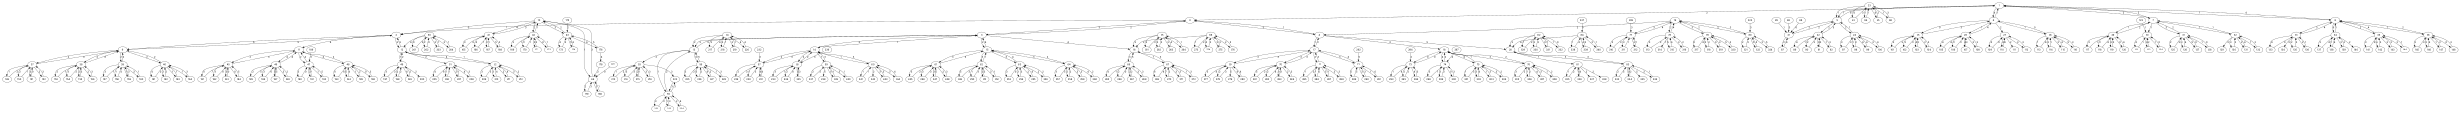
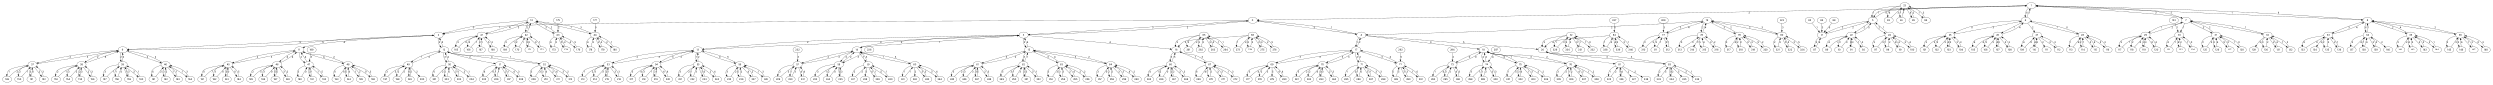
edge "13" -> "54": added, label "3"
edge "176" -> "178": now "44" -> "178"
edge "12" -> "50": added, label "3"
edge "53" -> "223": now "53" -> "13"
